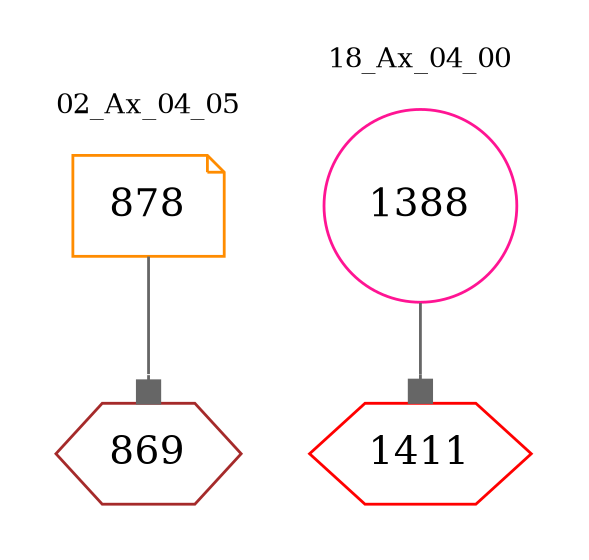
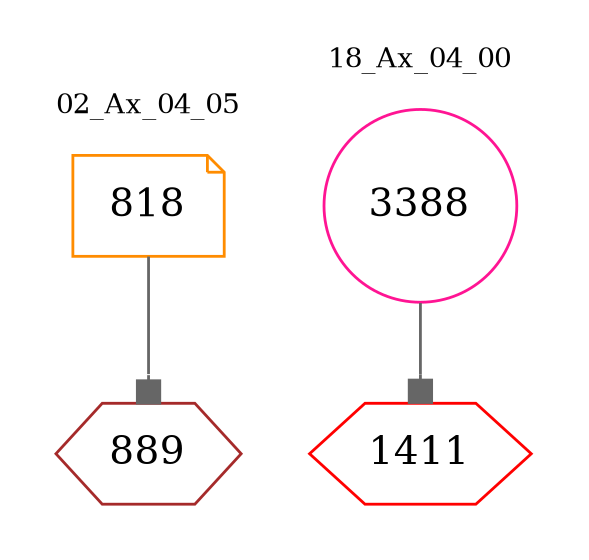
node "878": label "878" -> "818"
node "1388": label "1388" -> "3388"
node "869": label "869" -> "889"
